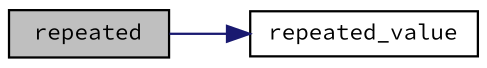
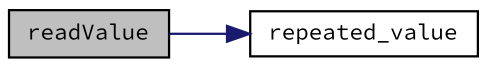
node "repeated": label "repeated" -> "readValue"
